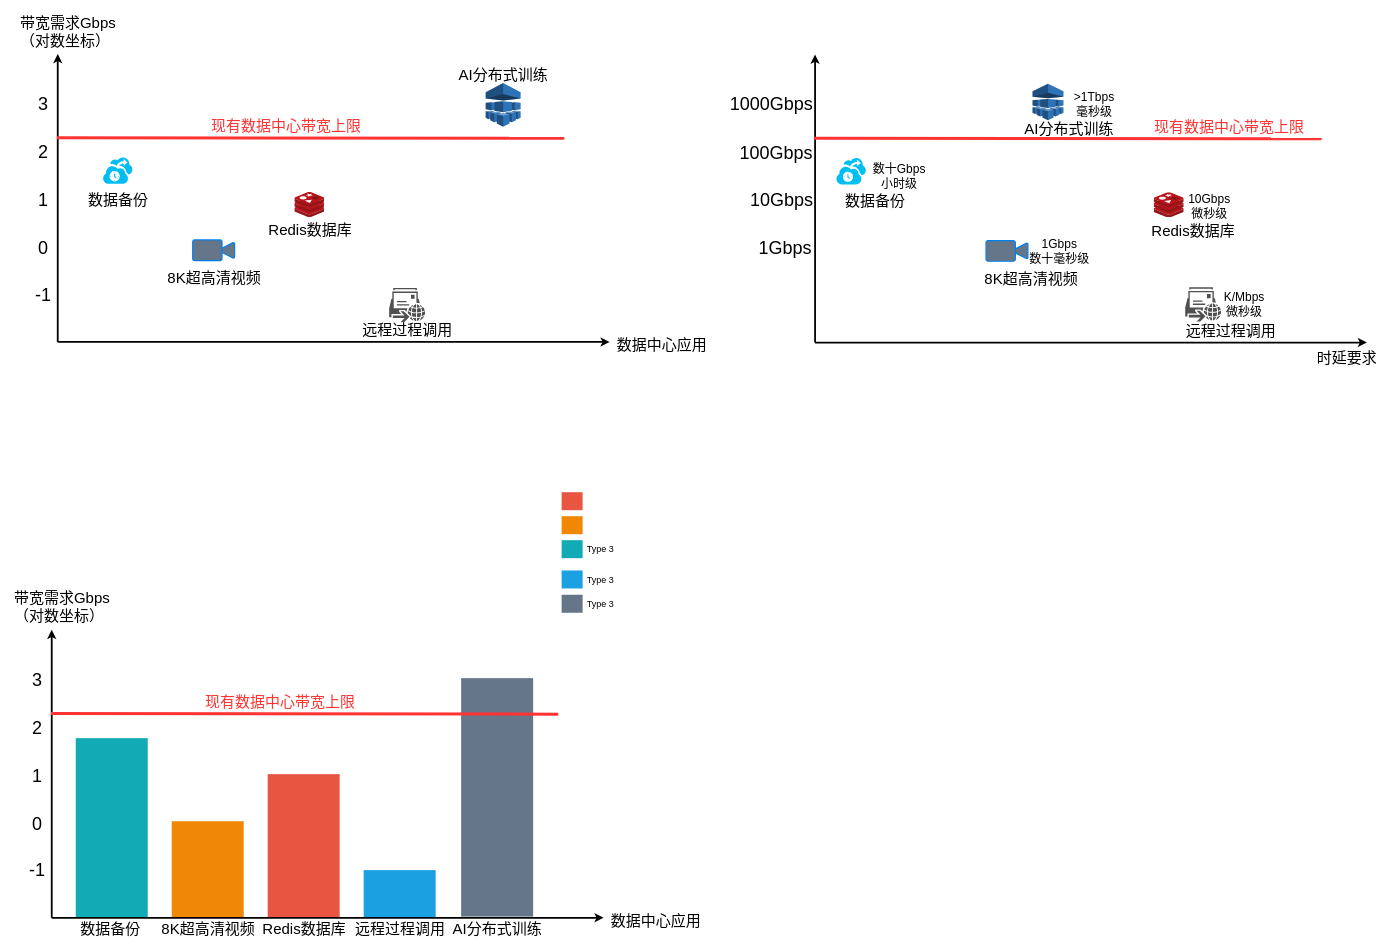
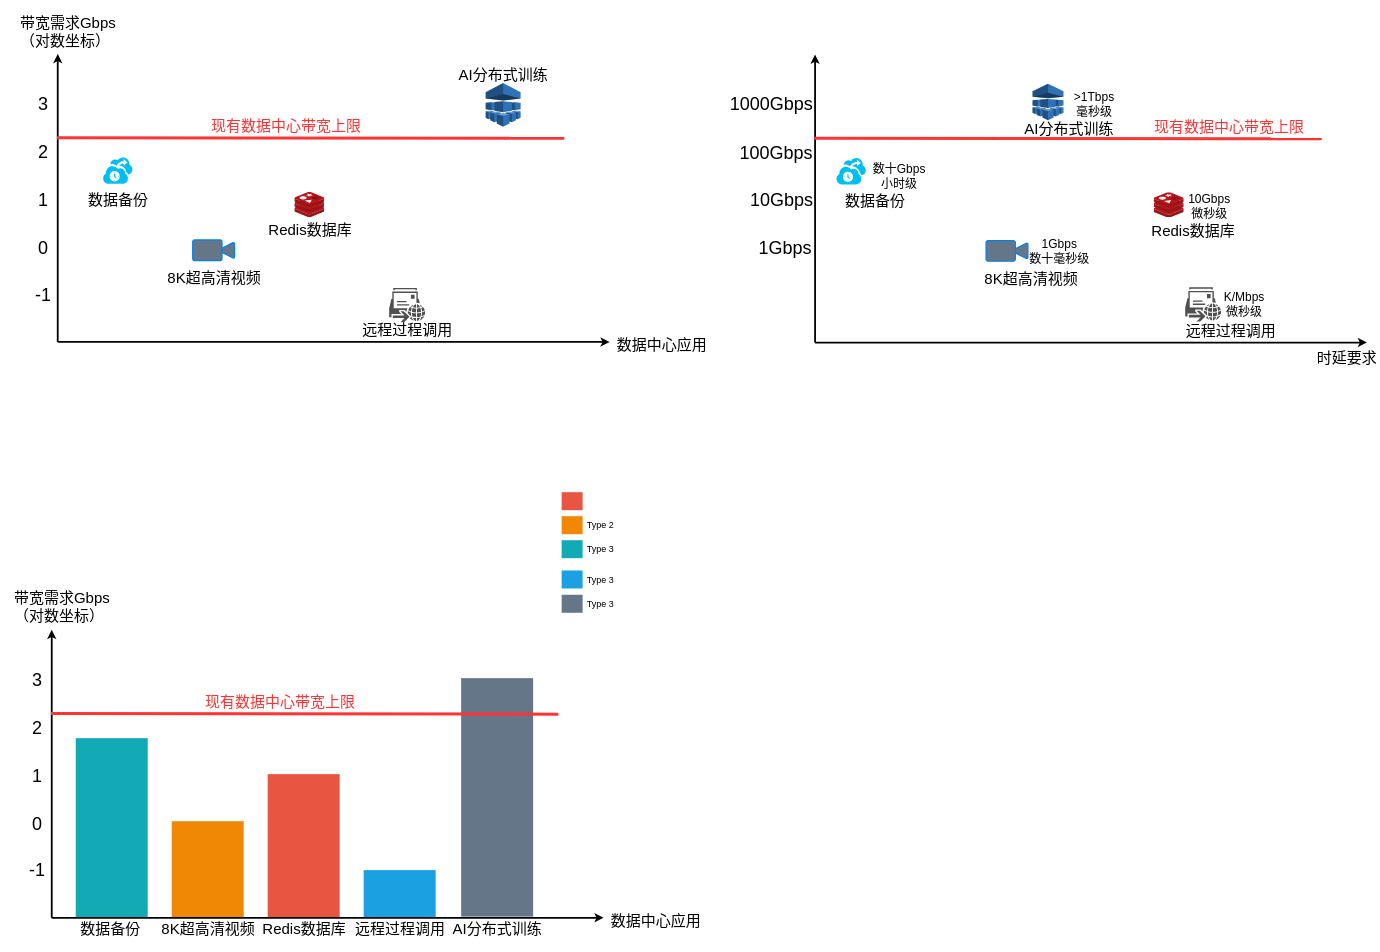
node "Type 2": added
